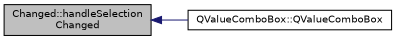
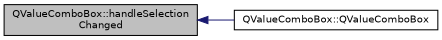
node "Changed::handleSelection Changed": label "Changed::handleSelection Changed" -> "QValueComboBox::handleSelection Changed"
